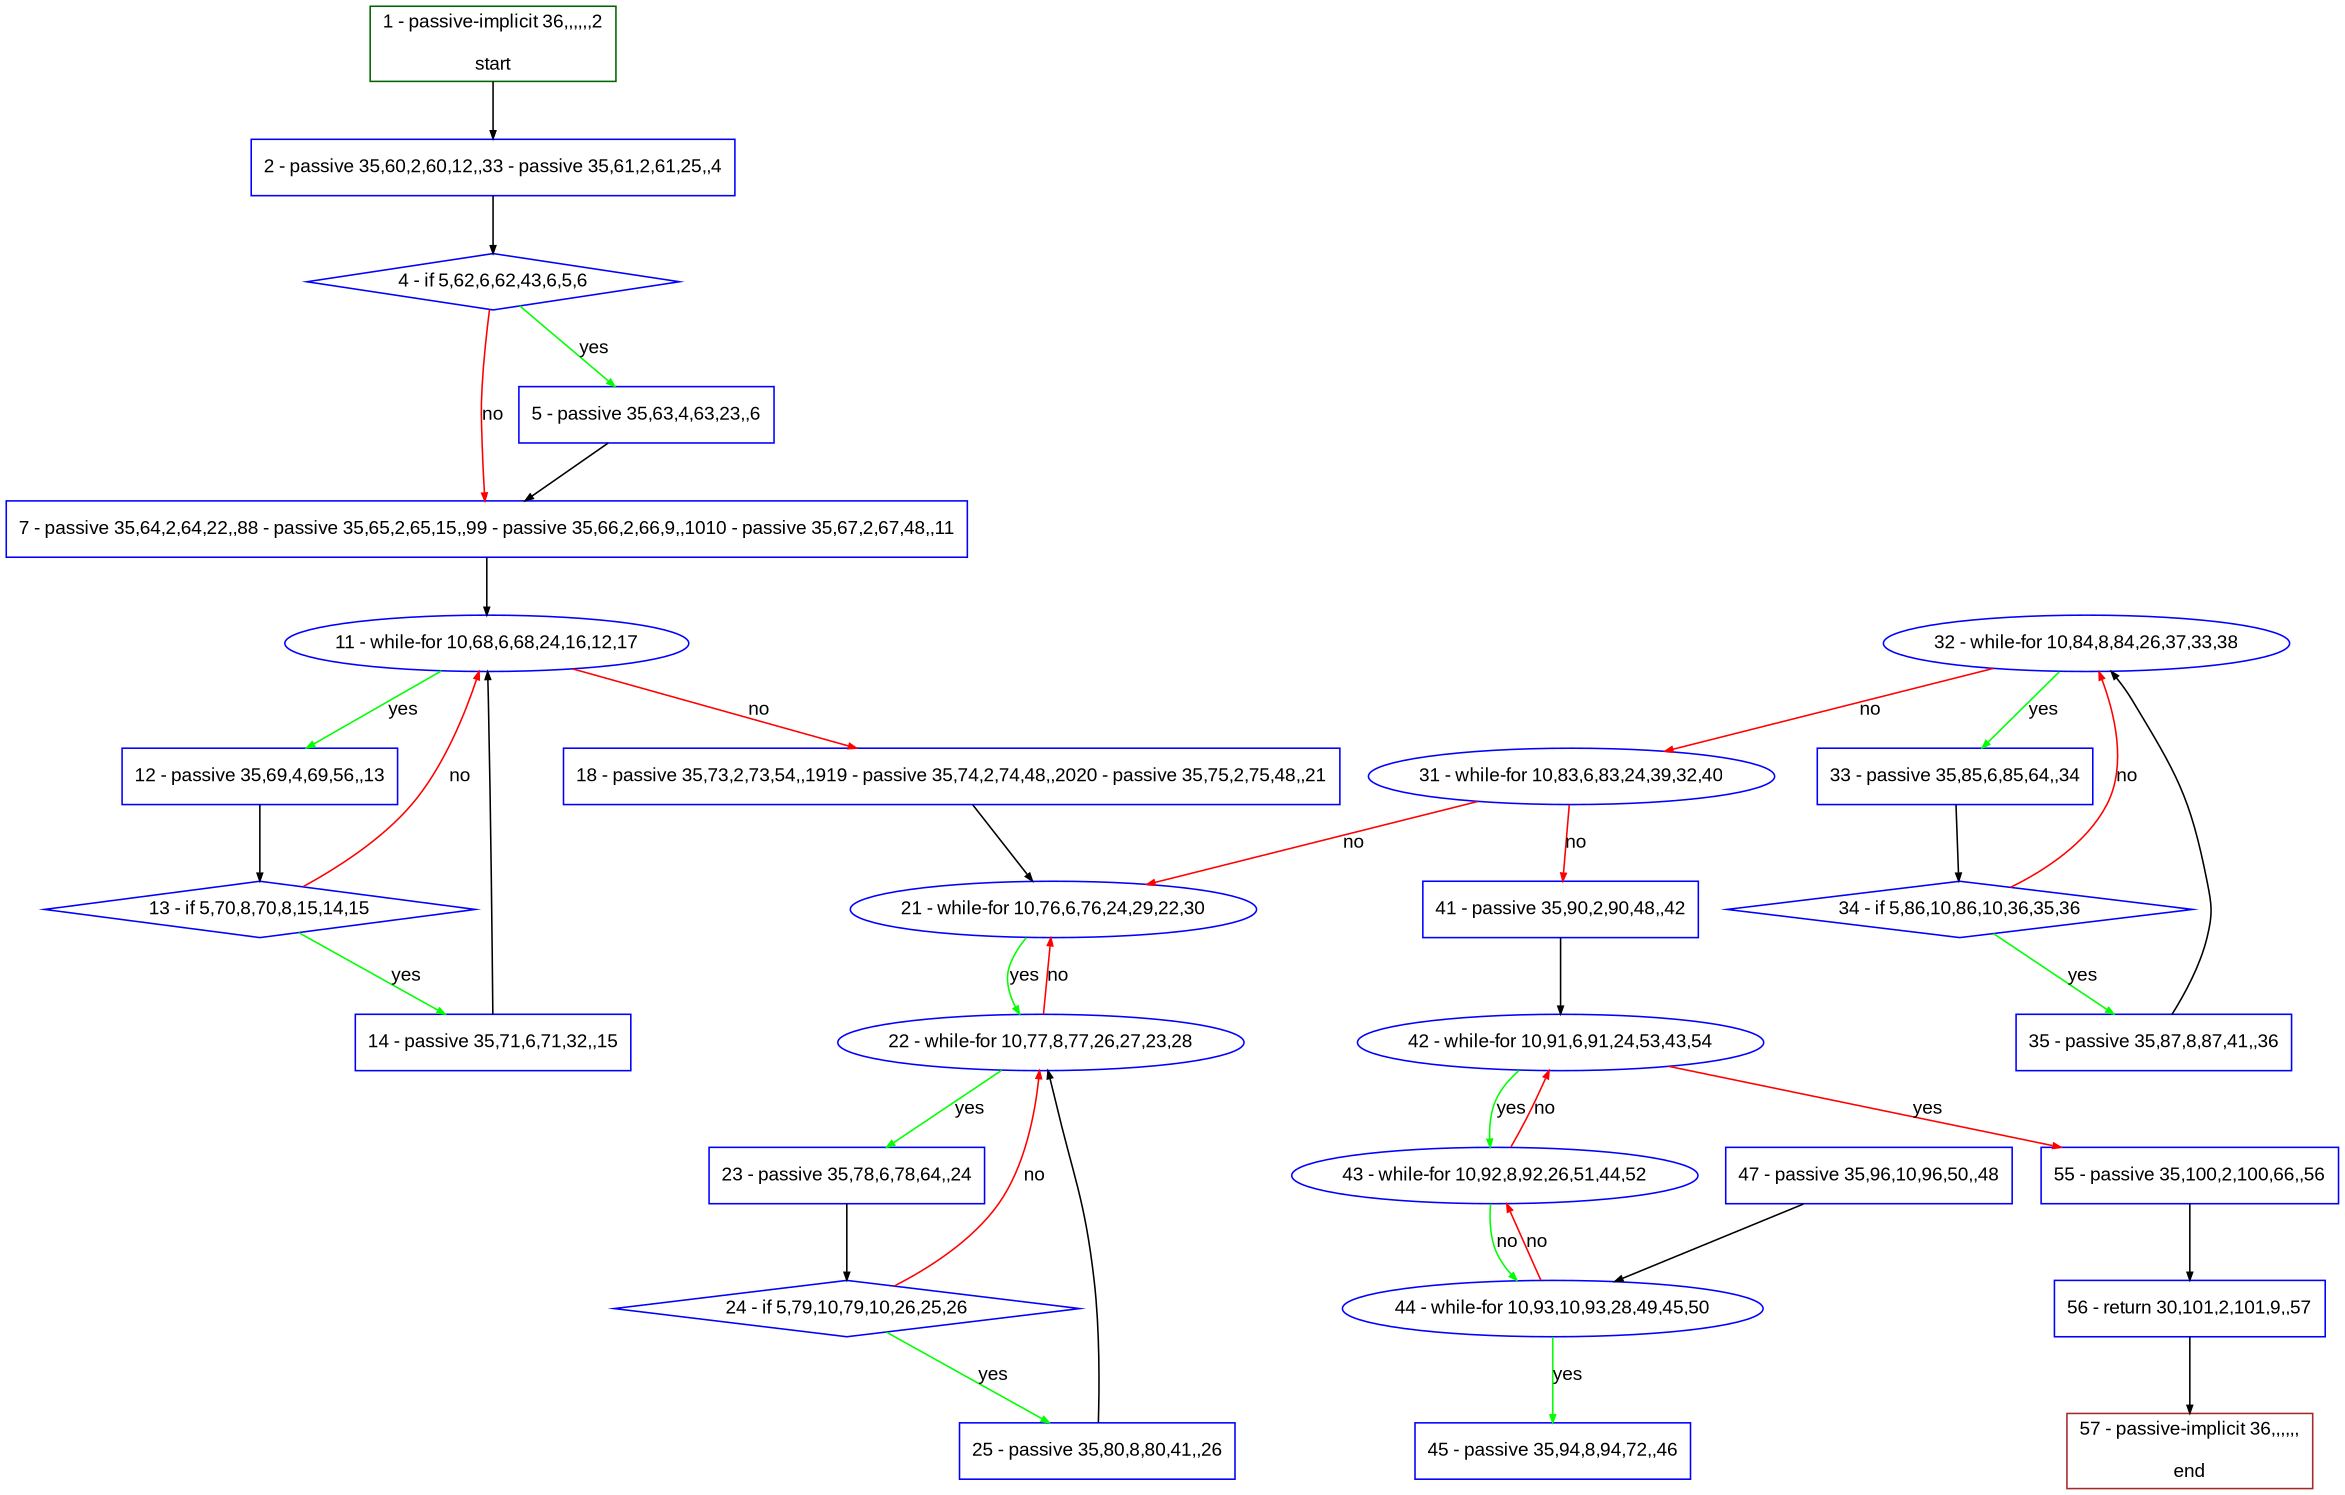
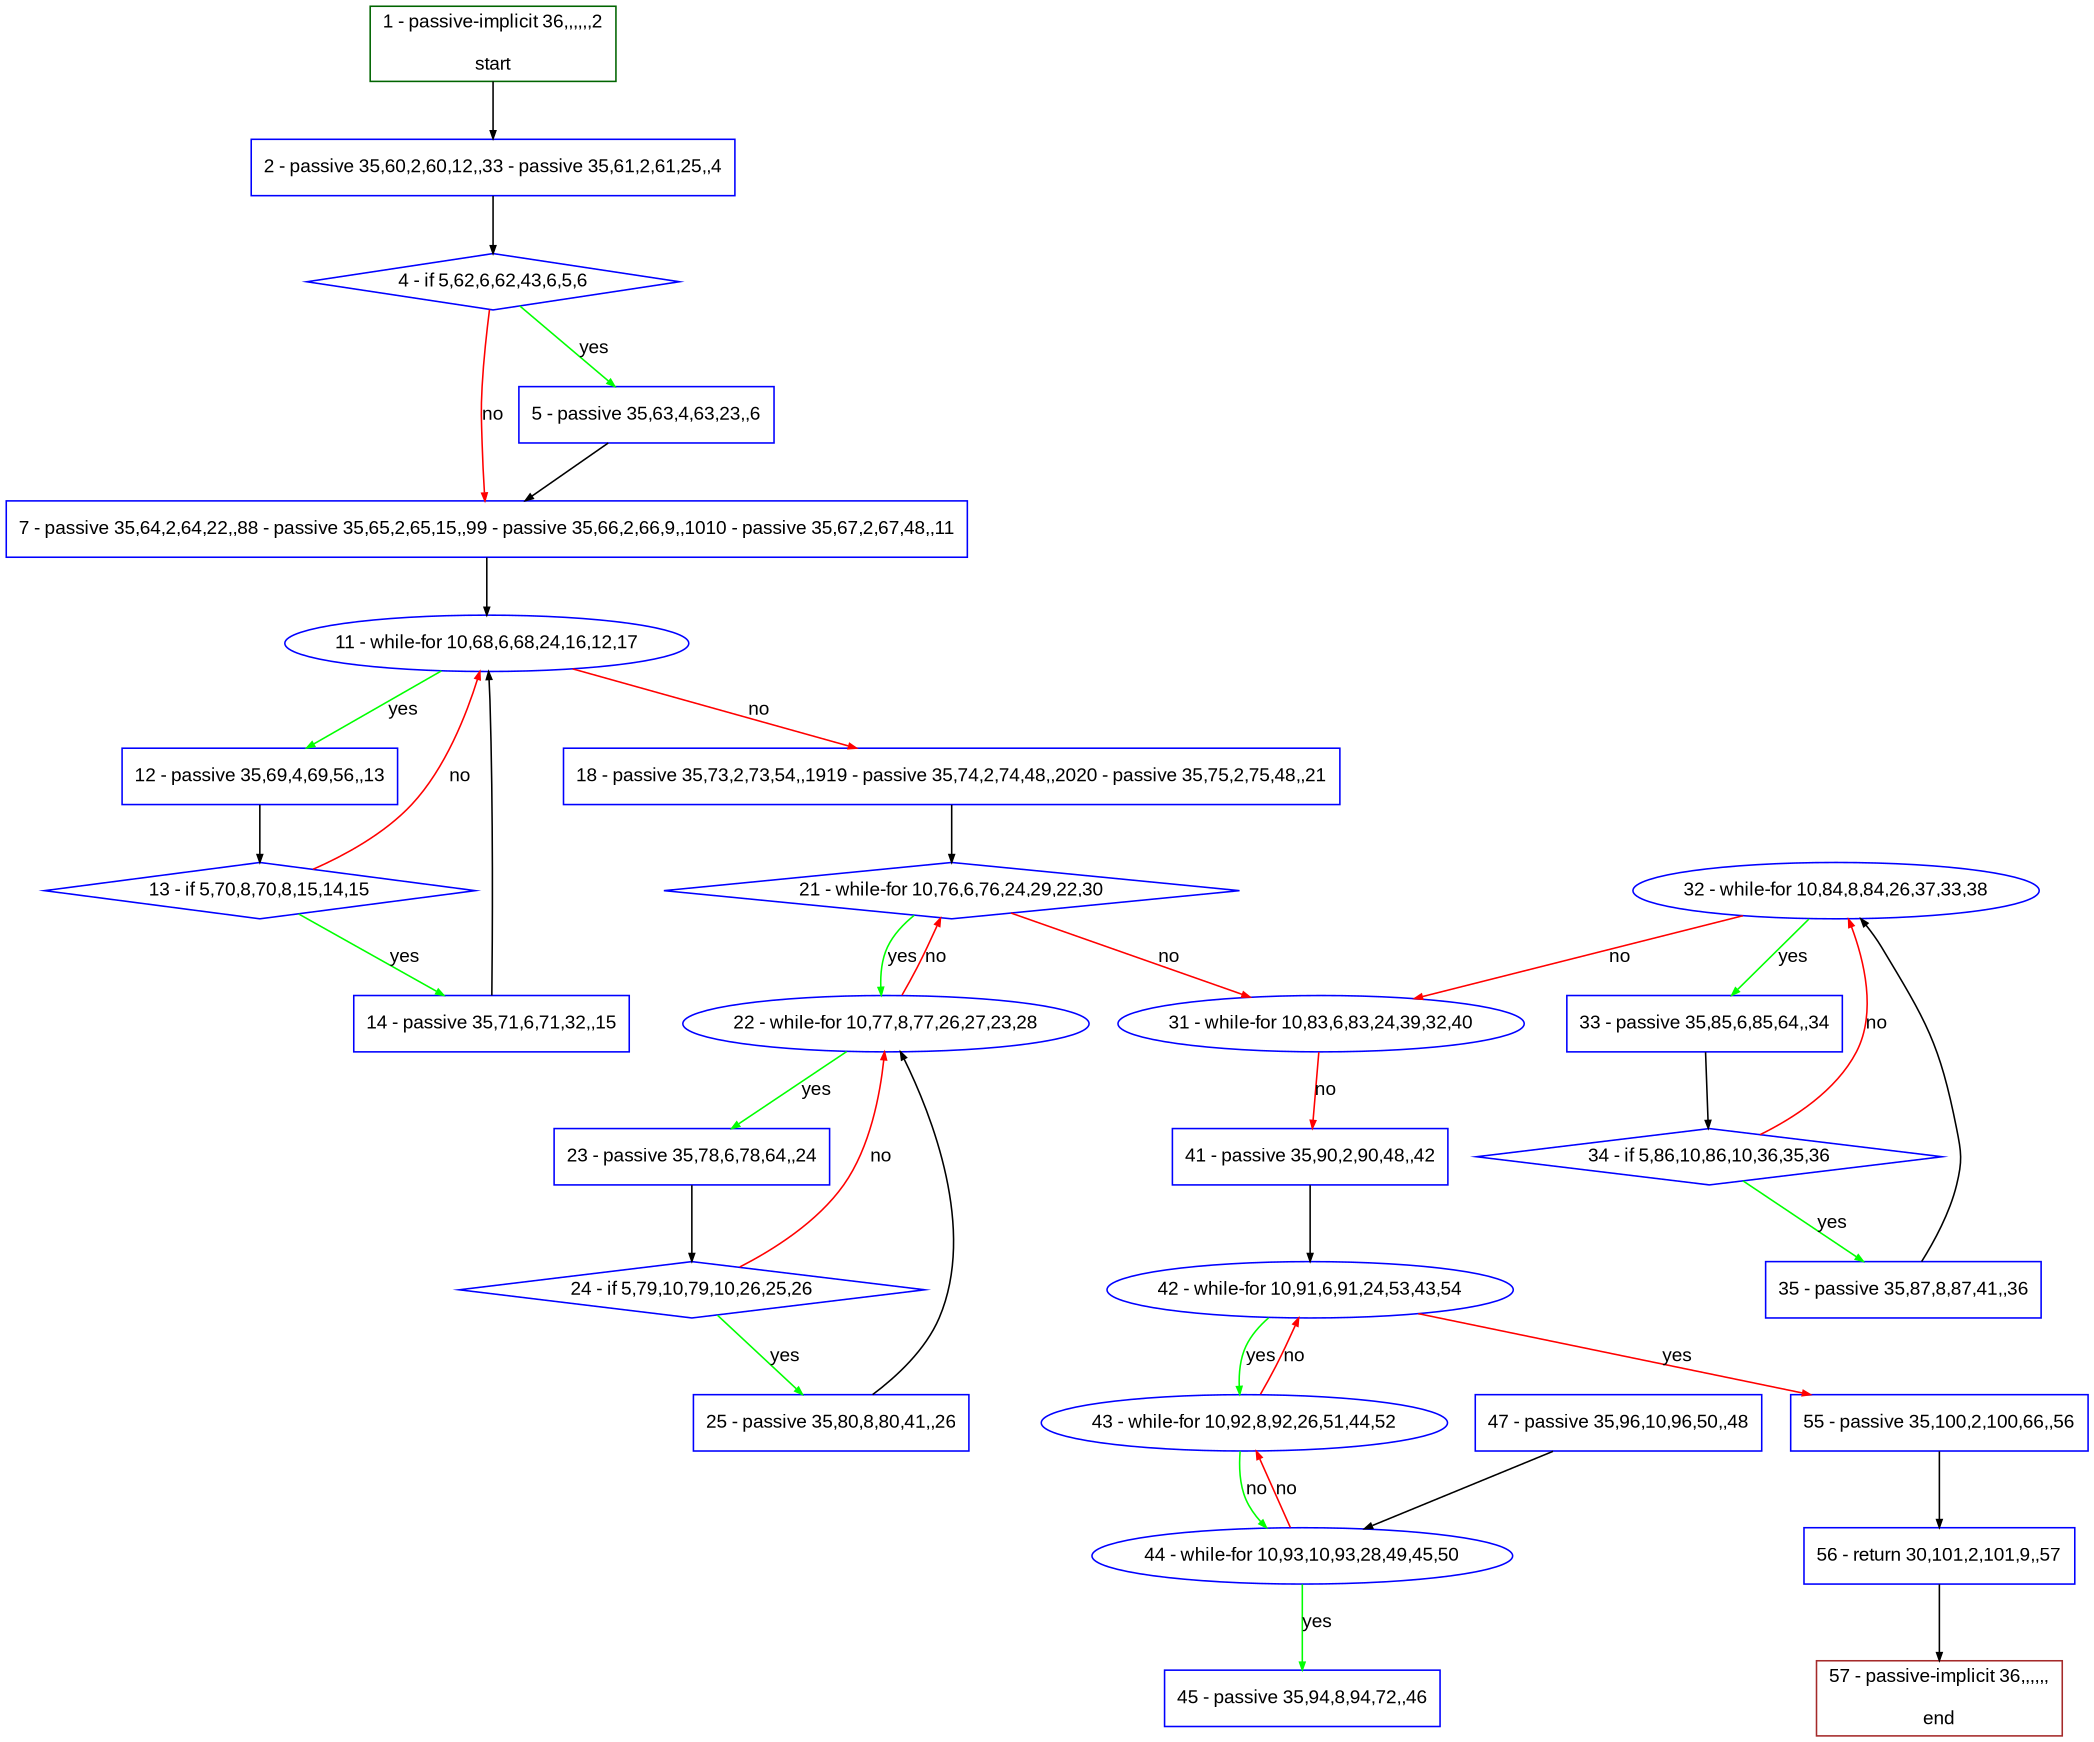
edge "31 - while-for 10,83,6,83,24,39,32,40" -> "21 - while-for 10,76,6,76,24,29,22,30": reversed
node "21 - while-for 10,76,6,76,24,29,22,30": shape ellipse -> diamond
